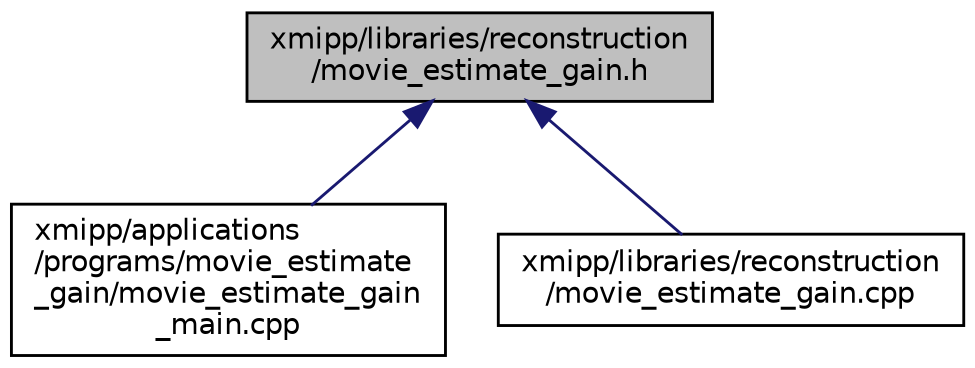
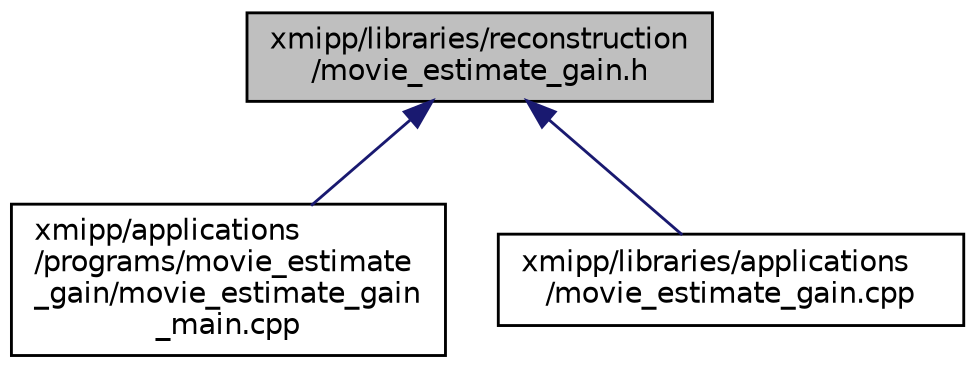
node "xmipp/libraries/reconstruction /movie_estimate_gain.cpp": label "xmipp/libraries/reconstruction /movie_estimate_gain.cpp" -> "xmipp/libraries/applications /movie_estimate_gain.cpp"
